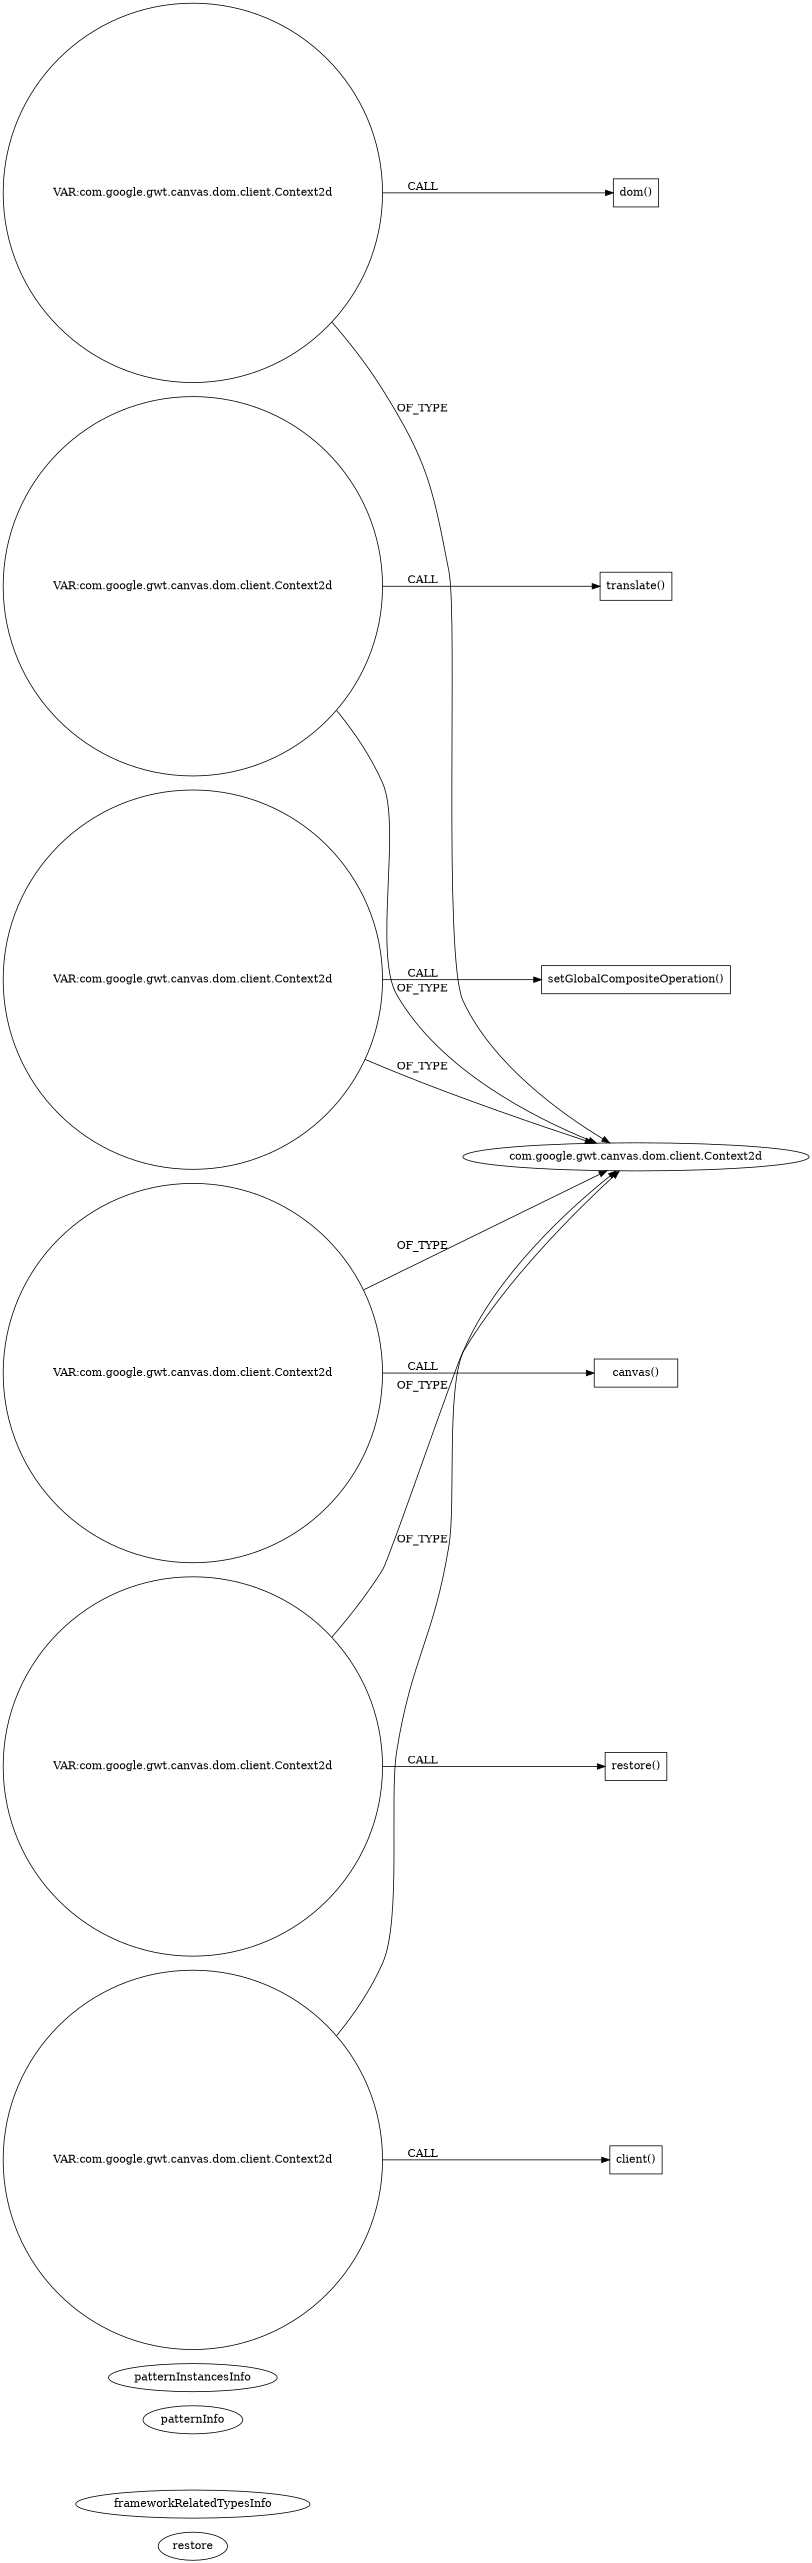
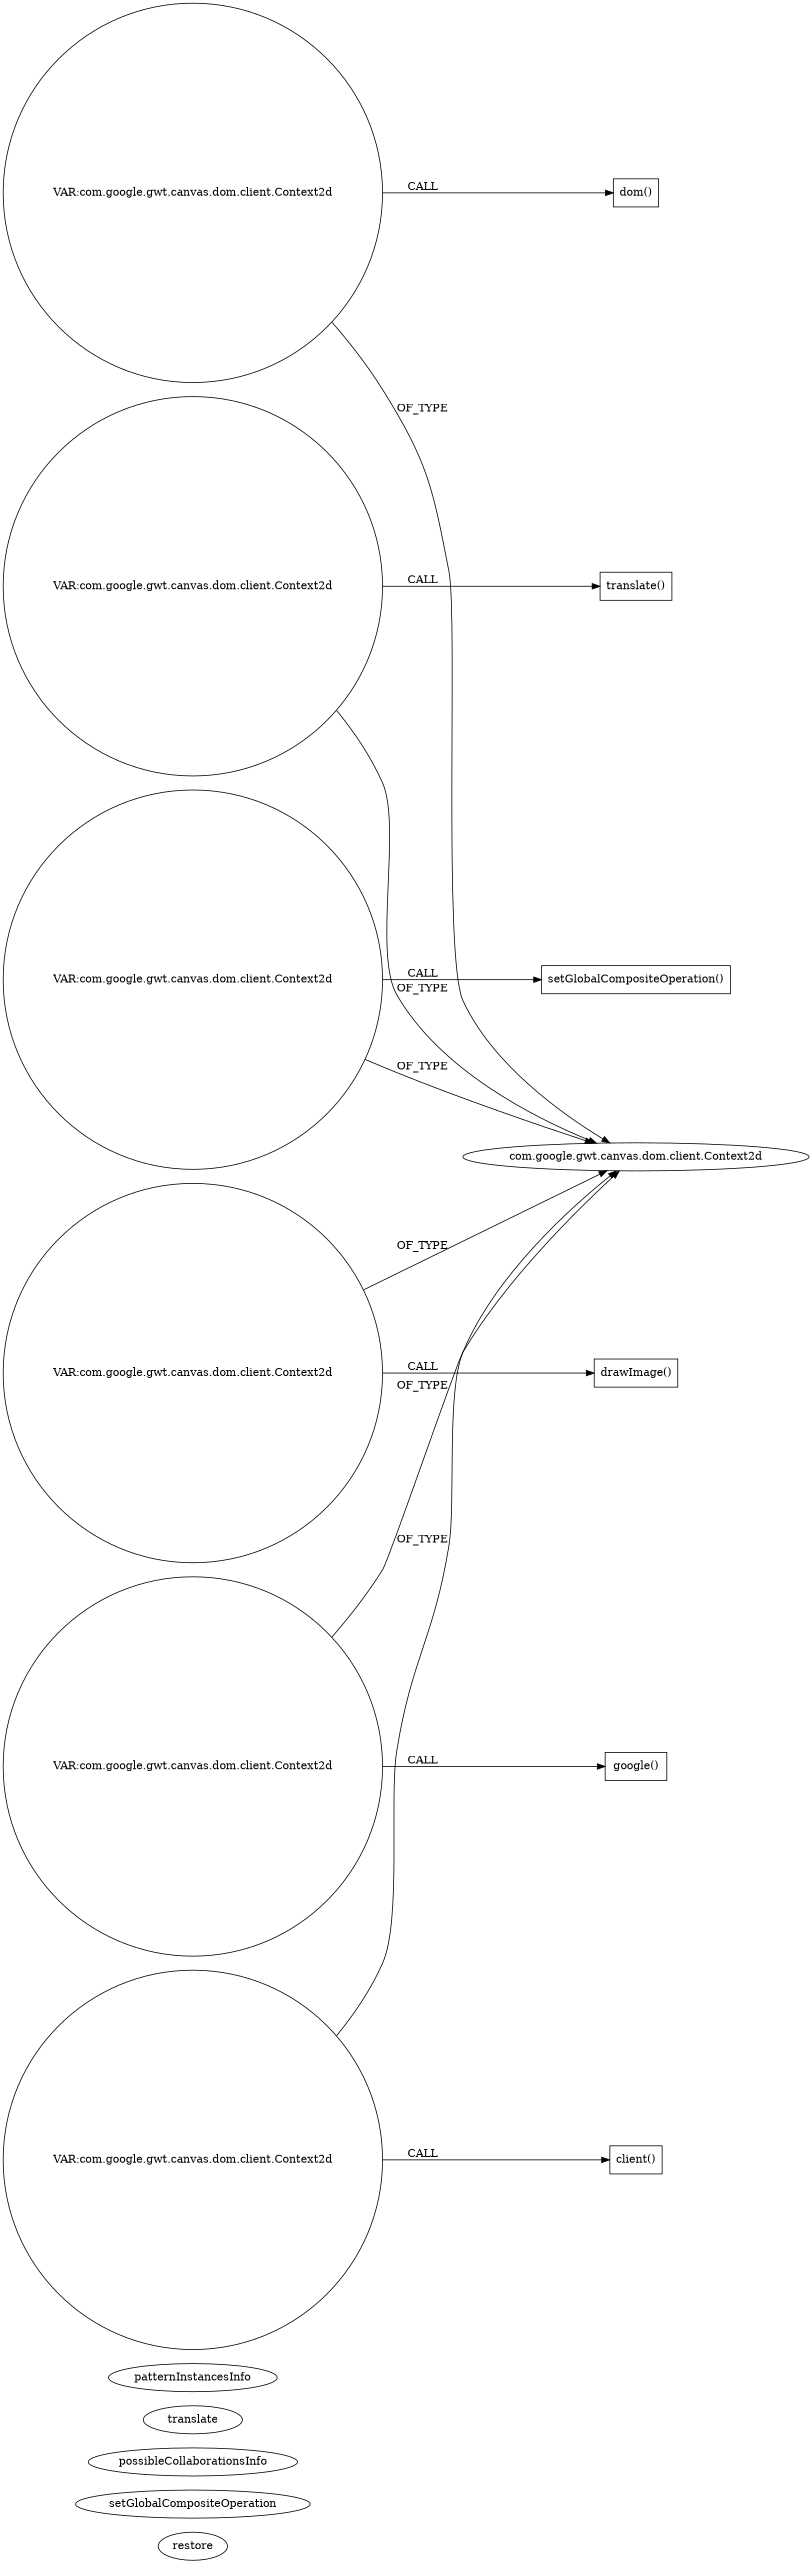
node "canvas()": label "canvas()" -> "drawImage()"
node "restore()": label "restore()" -> "google()"
node "patternInfo": label "patternInfo" -> "translate"
node "possibleCollaborationsInfo": added
node "frameworkRelatedTypesInfo": label "frameworkRelatedTypesInfo" -> "setGlobalCompositeOperation"
